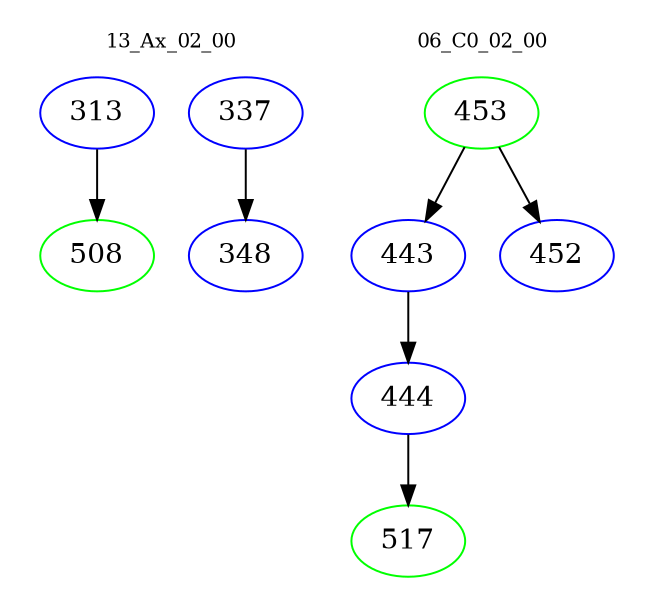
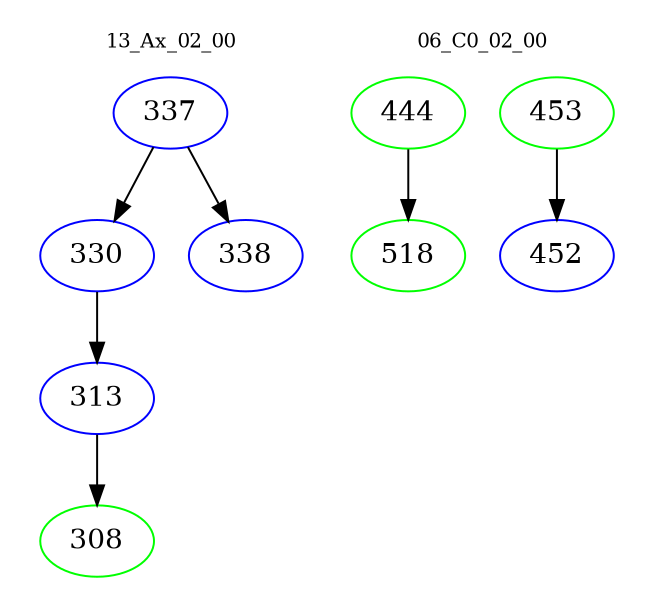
node "330": added
node "508": label "508" -> "308"
node "348": label "348" -> "338"
node "443": removed
node "444": color blue -> green
node "517": label "517" -> "518"
